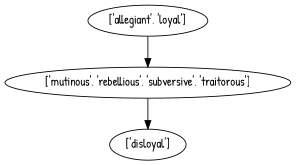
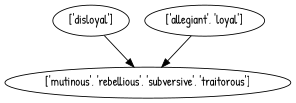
edge "['mutinous', 'rebellious', 'subversive', 'traitorous']" -> "['disloyal']": reversed
